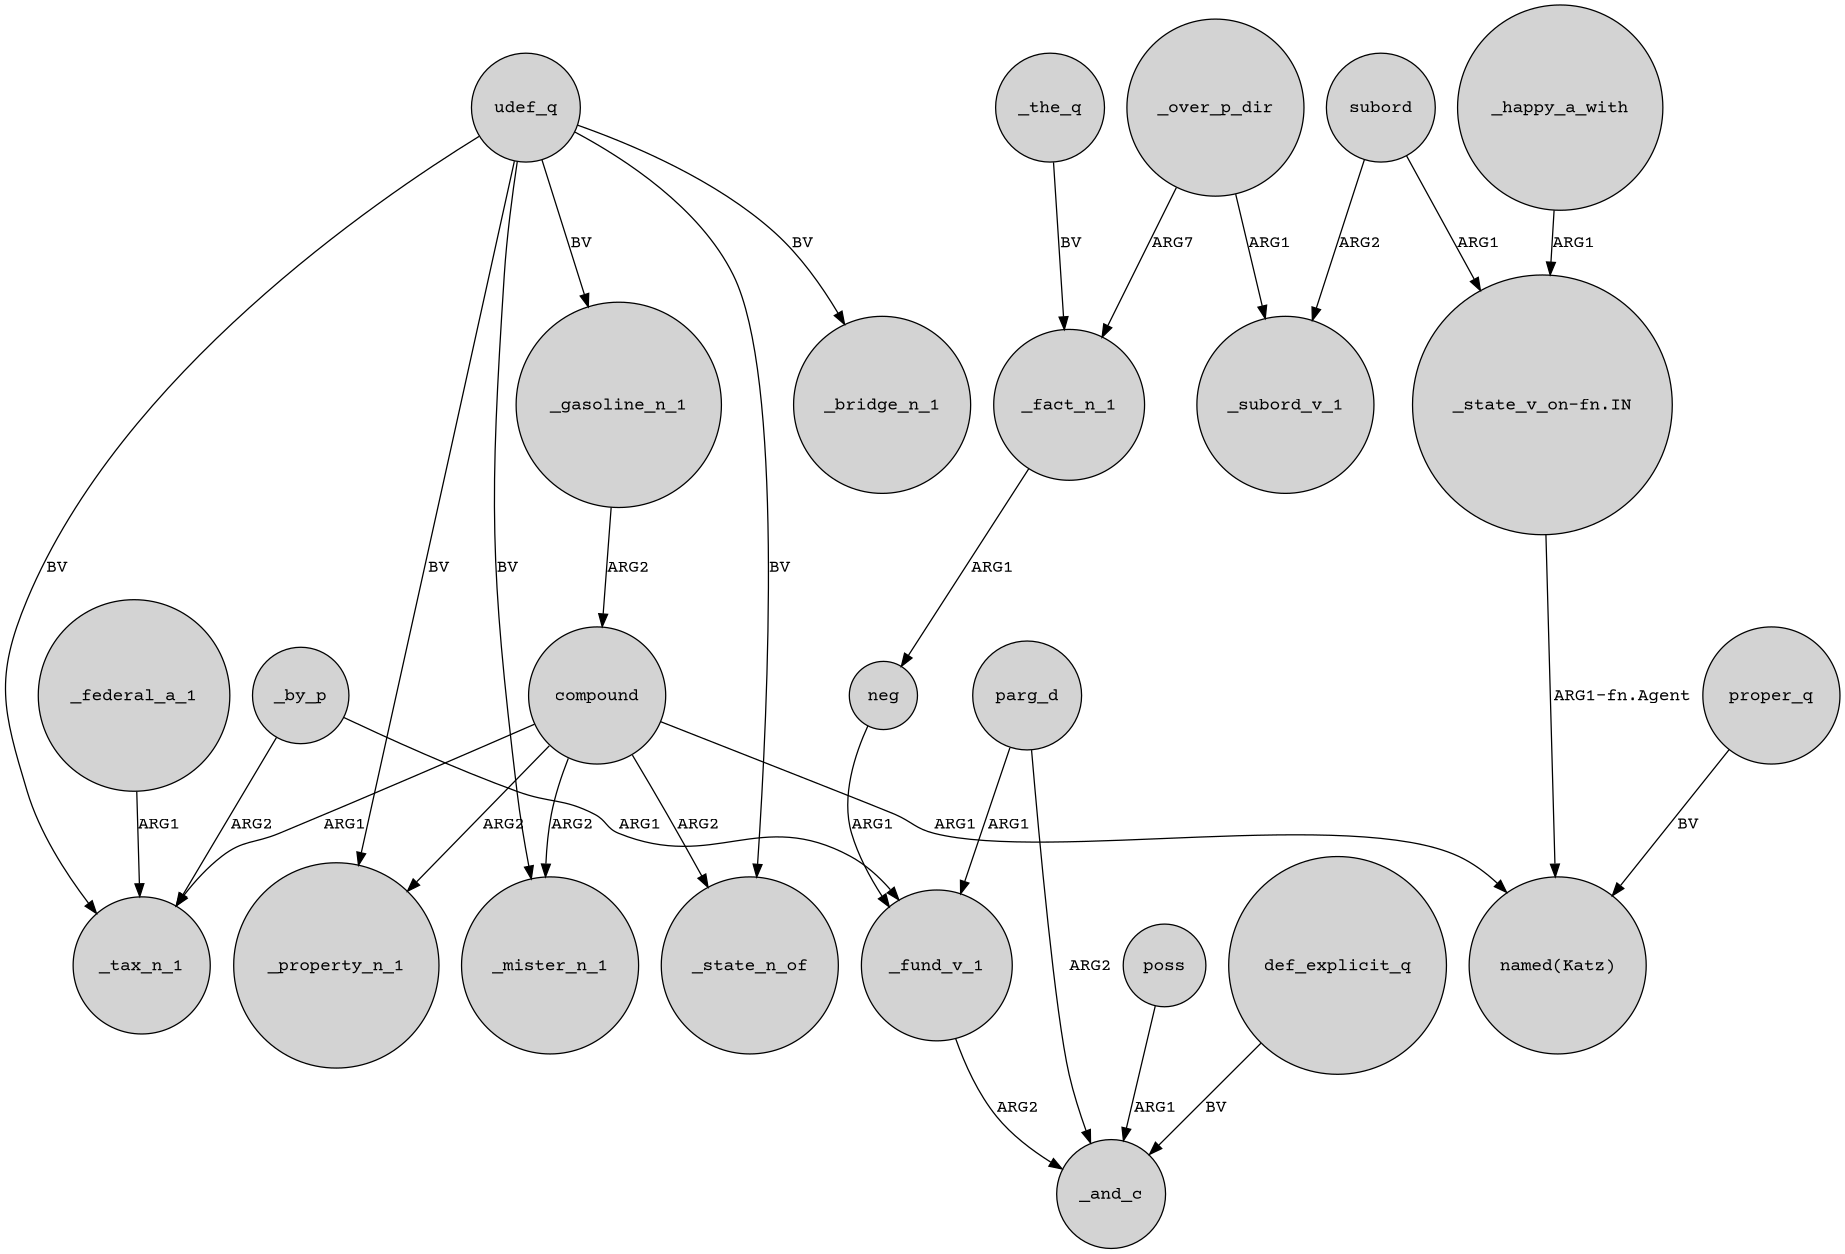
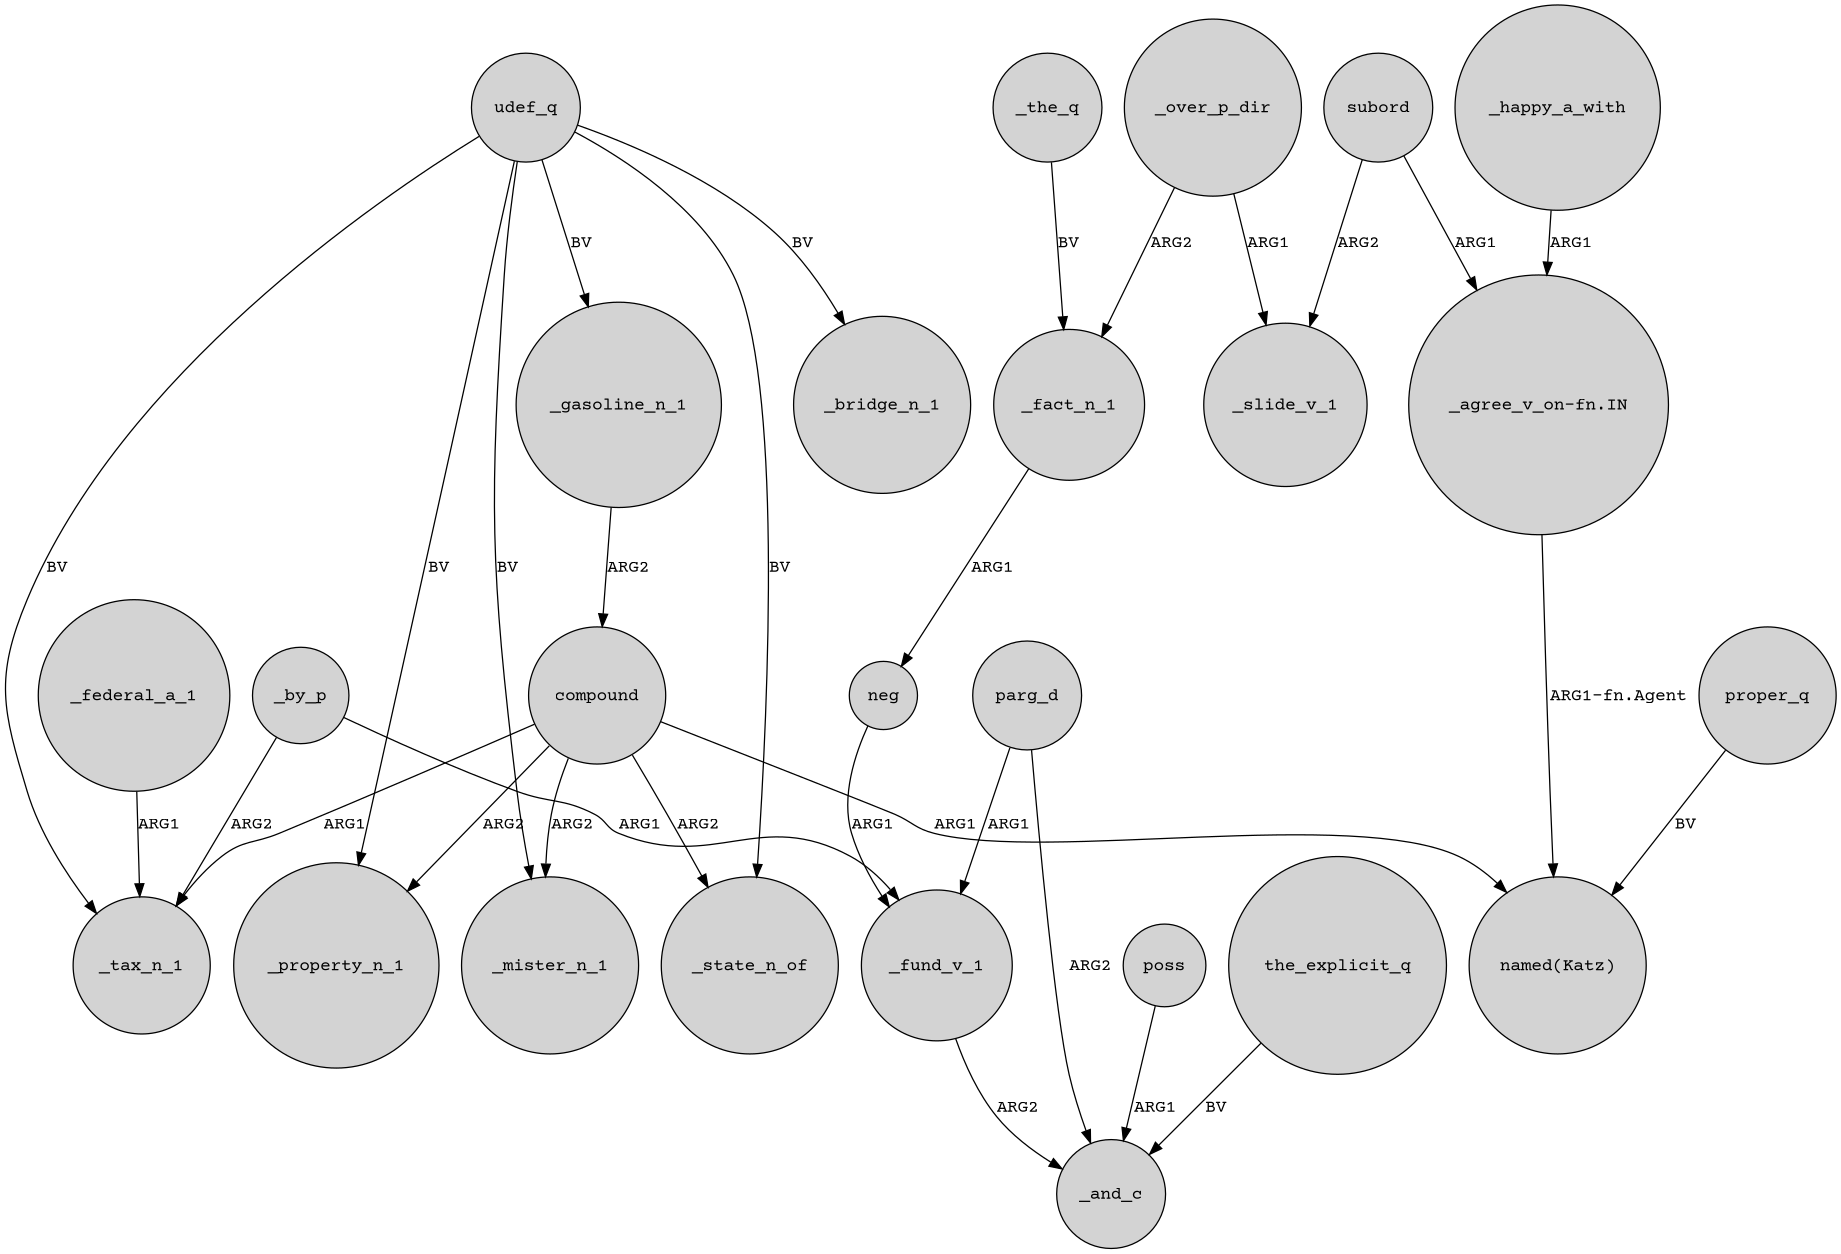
edge "_over_p_dir" -> "_fact_n_1": label "ARG7" -> "ARG2"
node "_subord_v_1": label "_subord_v_1" -> "_slide_v_1"
node "_state_v_on-fn.IN": label "_state_v_on-fn.IN" -> "_agree_v_on-fn.IN"
node "def_explicit_q": label "def_explicit_q" -> "the_explicit_q"
